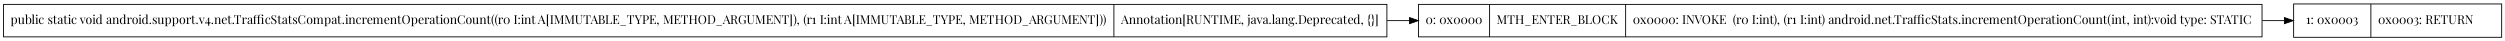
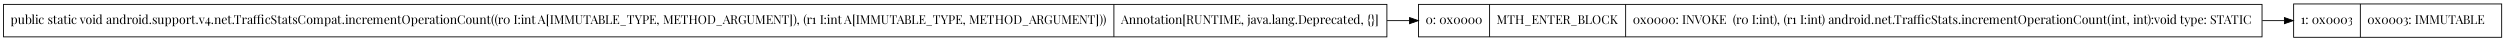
node "1: 0x0003": text "0x0003: RETURN" -> "0x0003: IMMUTABLE"
